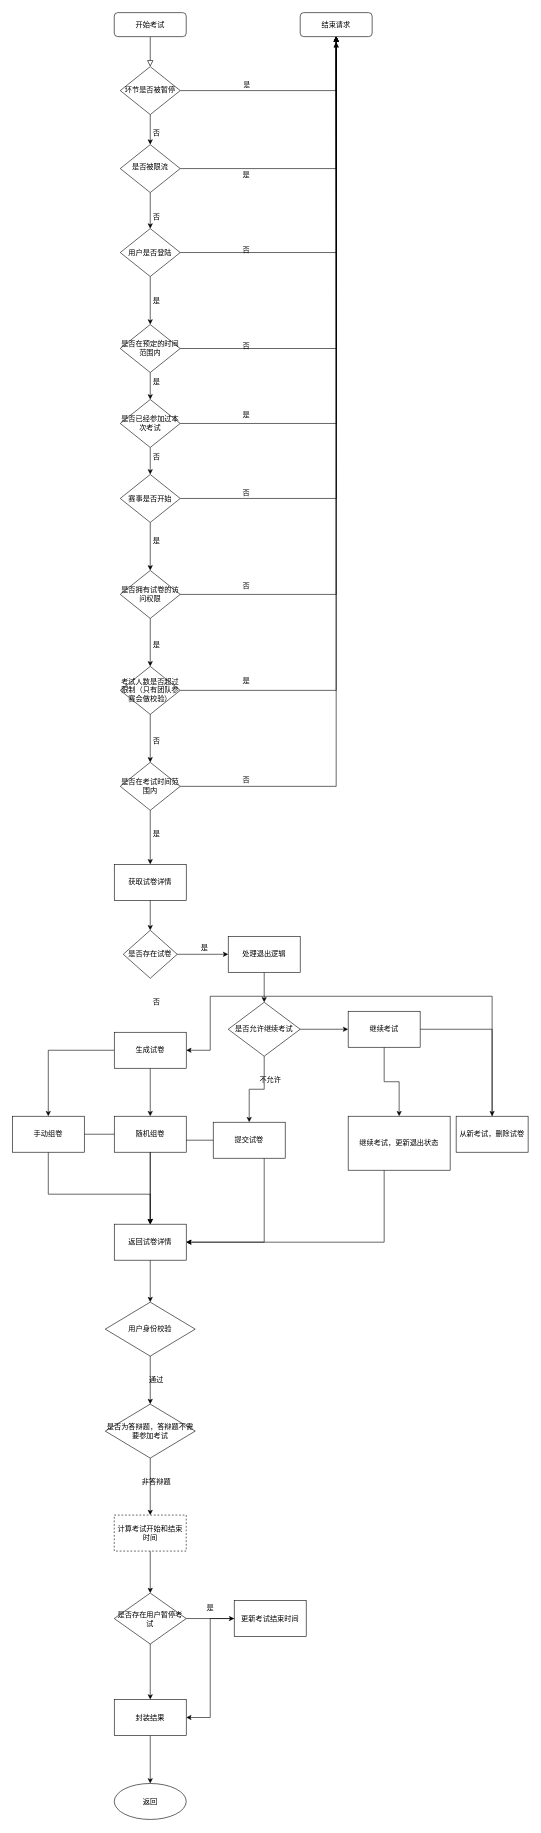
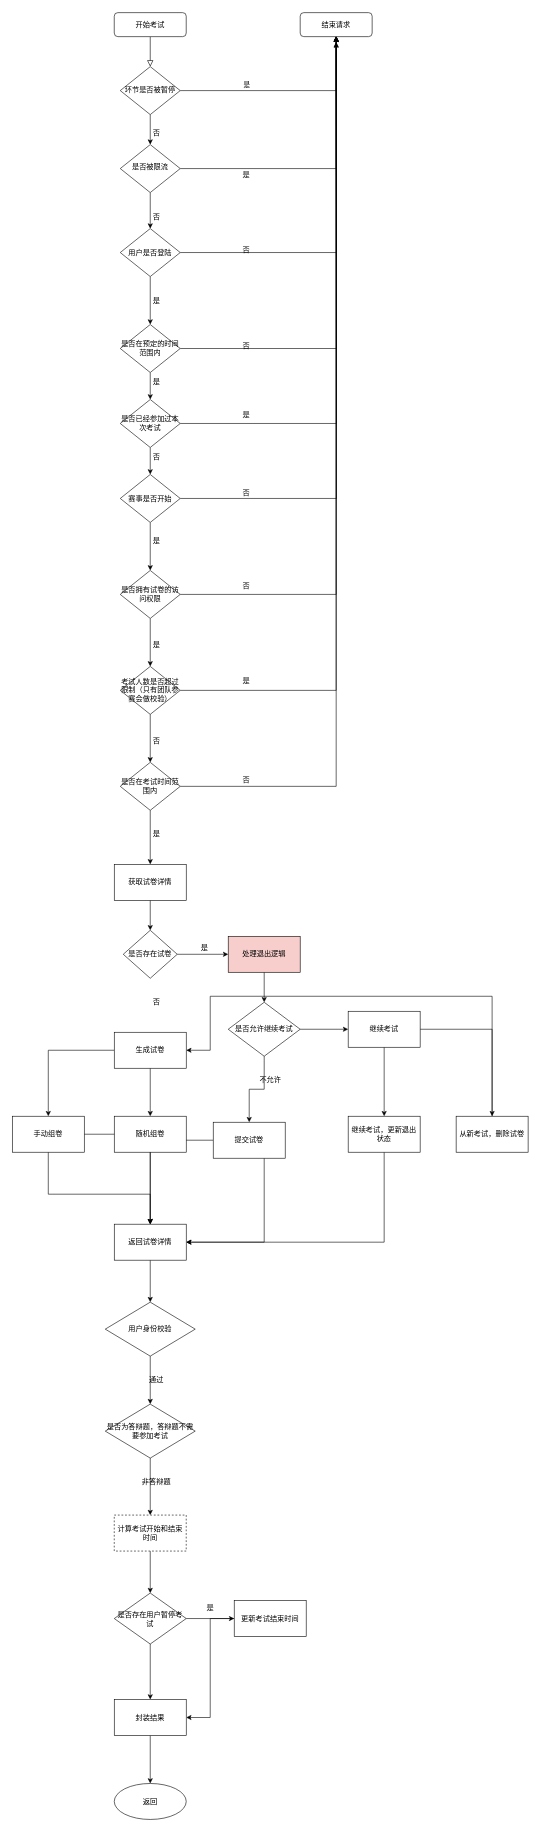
node "处理退出逻辑": fillcolor #ffffff -> #f8cecc
node "继续考试，更新退出状态": size 102x54 -> 72x36
